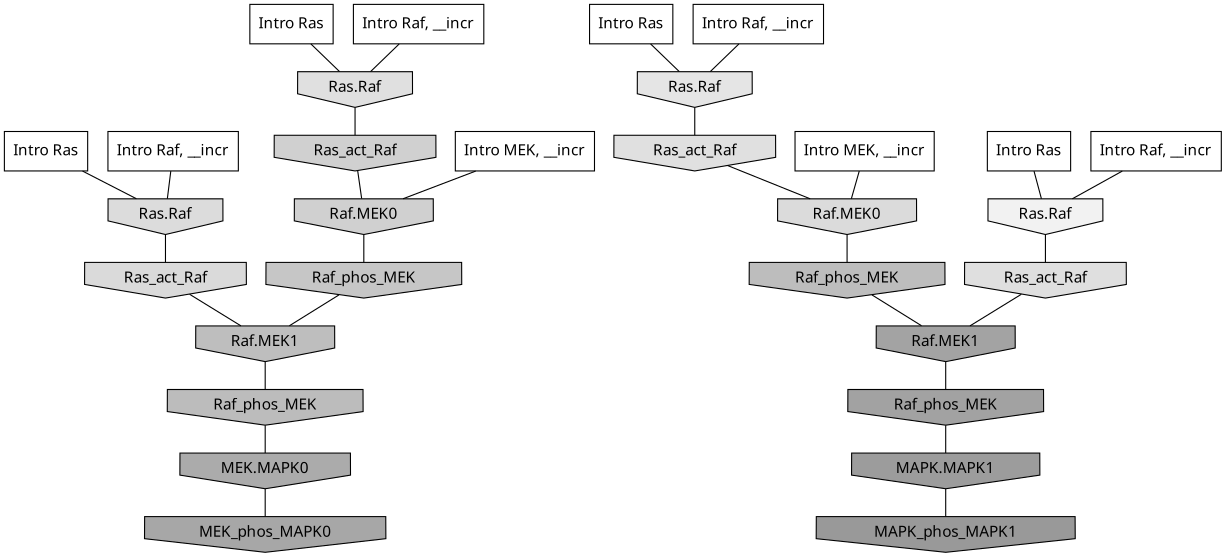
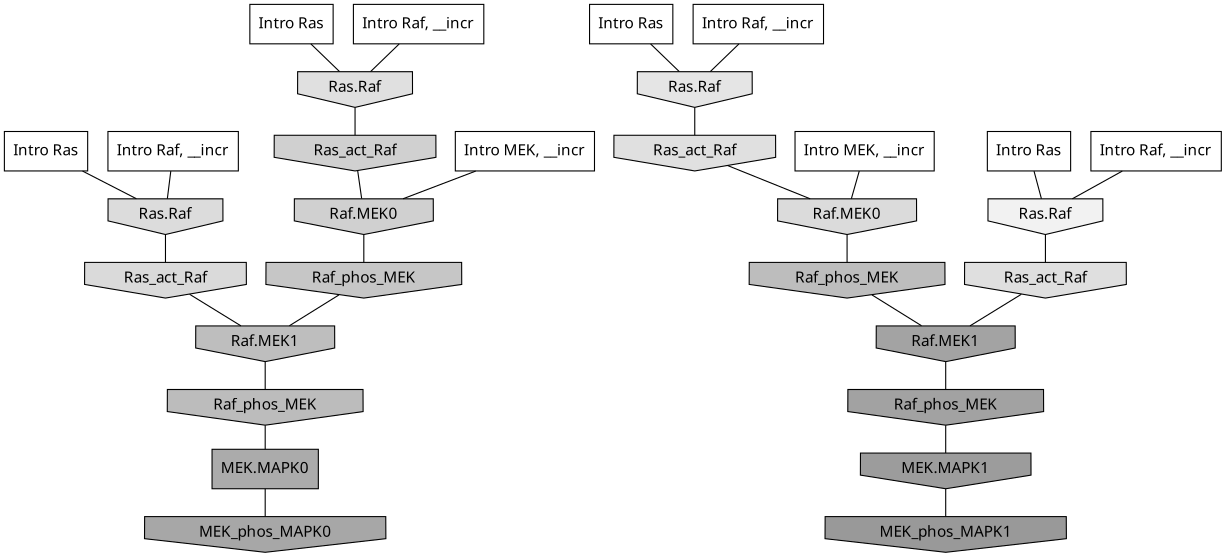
node "MEK.MAPK0": shape invhouse -> box
node "MAPK.MAPK1": label "MAPK.MAPK1" -> "MEK.MAPK1"
node "MAPK_phos_MAPK1": label "MAPK_phos_MAPK1" -> "MEK_phos_MAPK1"
